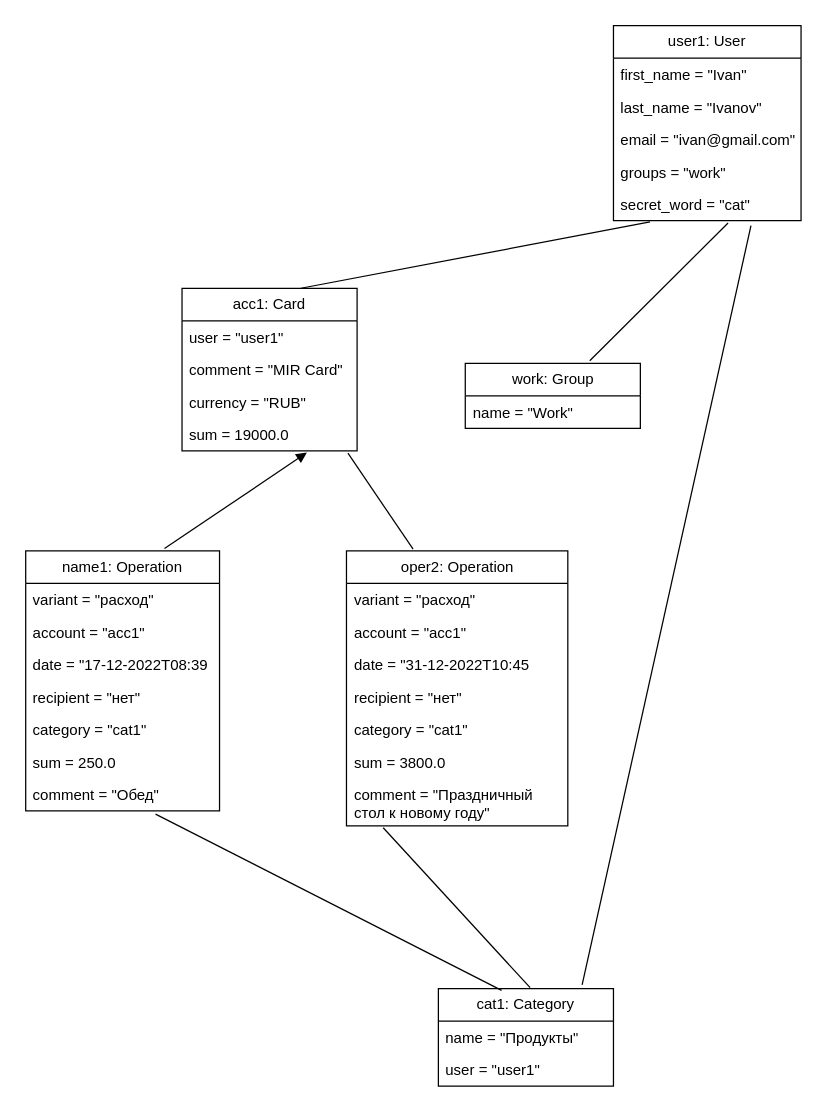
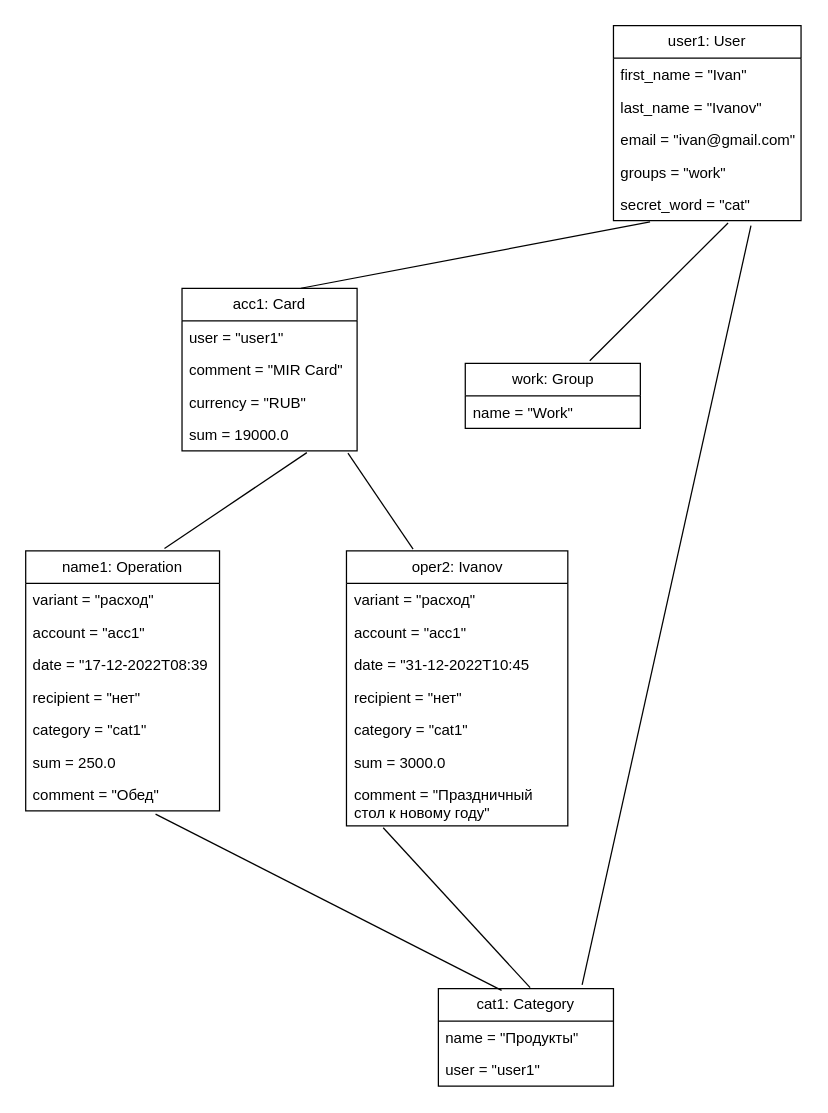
edge "name1: Operation" -> "sum = 19000.0": arrowhead block -> none
node "oper2: Operation": label "oper2: Operation" -> "oper2: Ivanov"
node "sum = 3800.0": label "sum = 3800.0" -> "sum = 3000.0"
